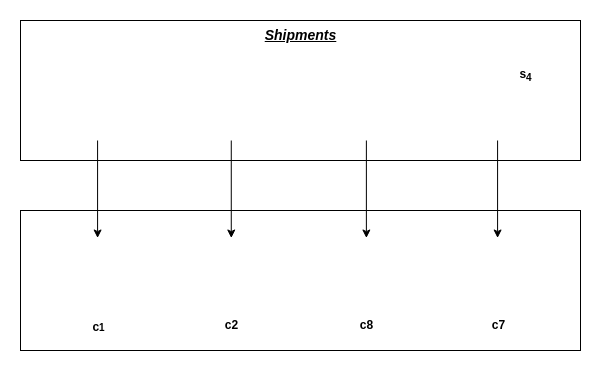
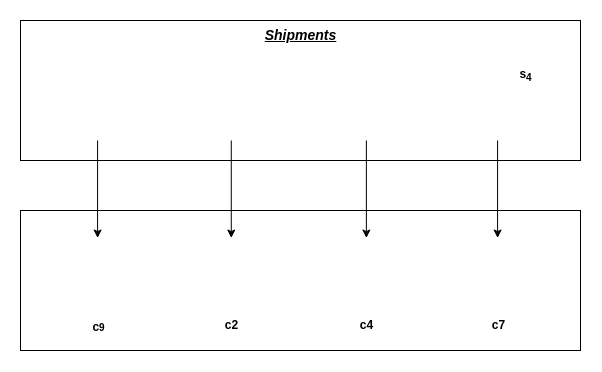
node "c1": label "c1" -> "c9"
node "c8": label "c8" -> "c4"
